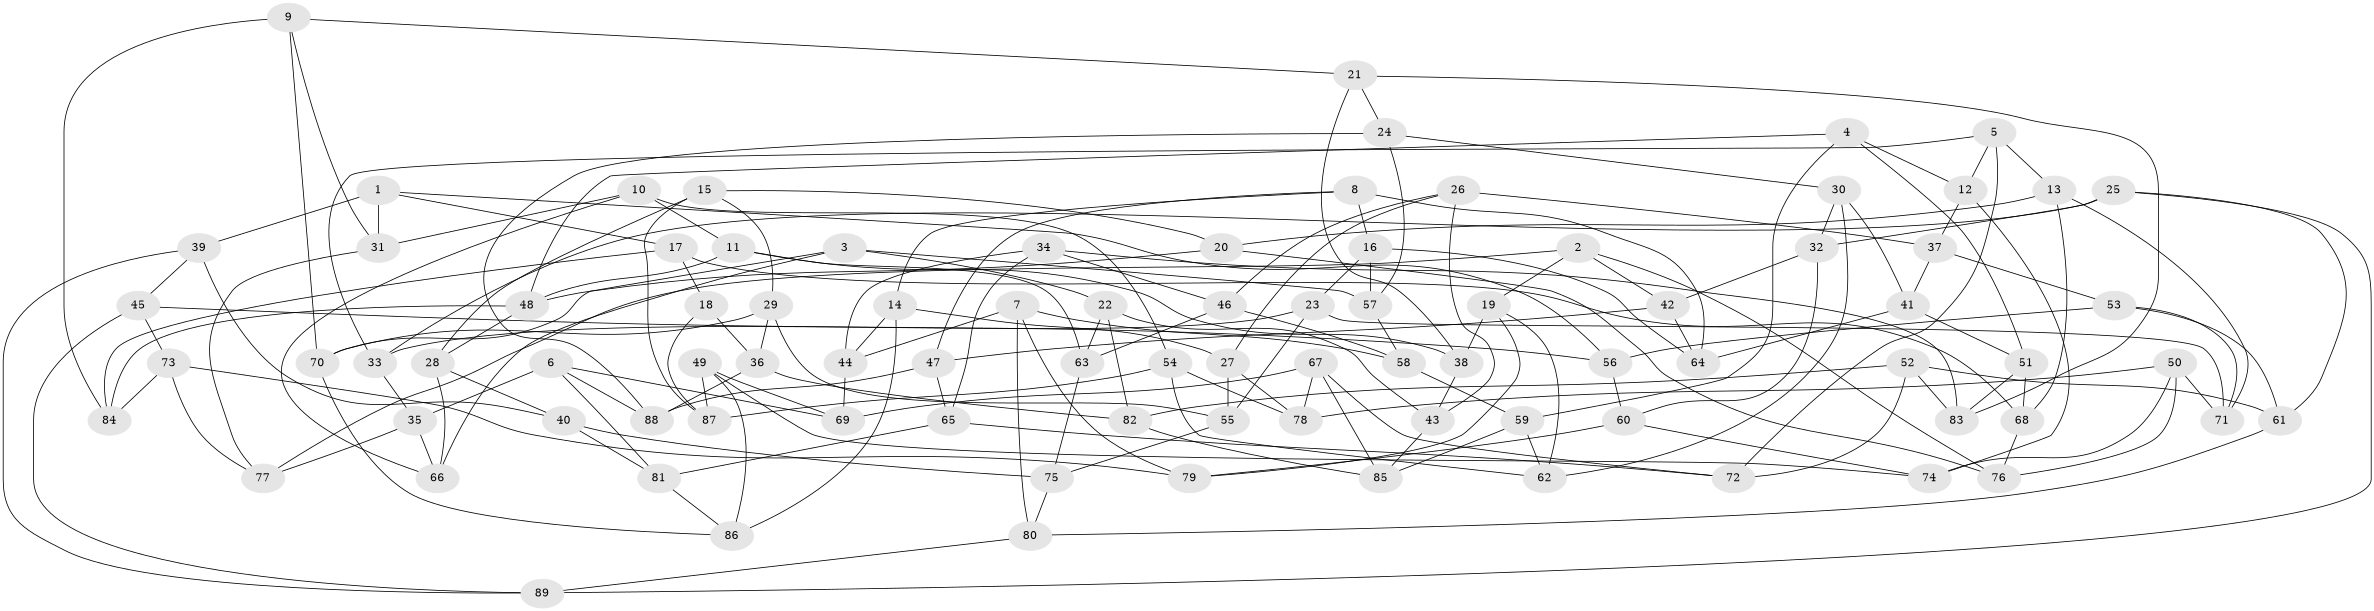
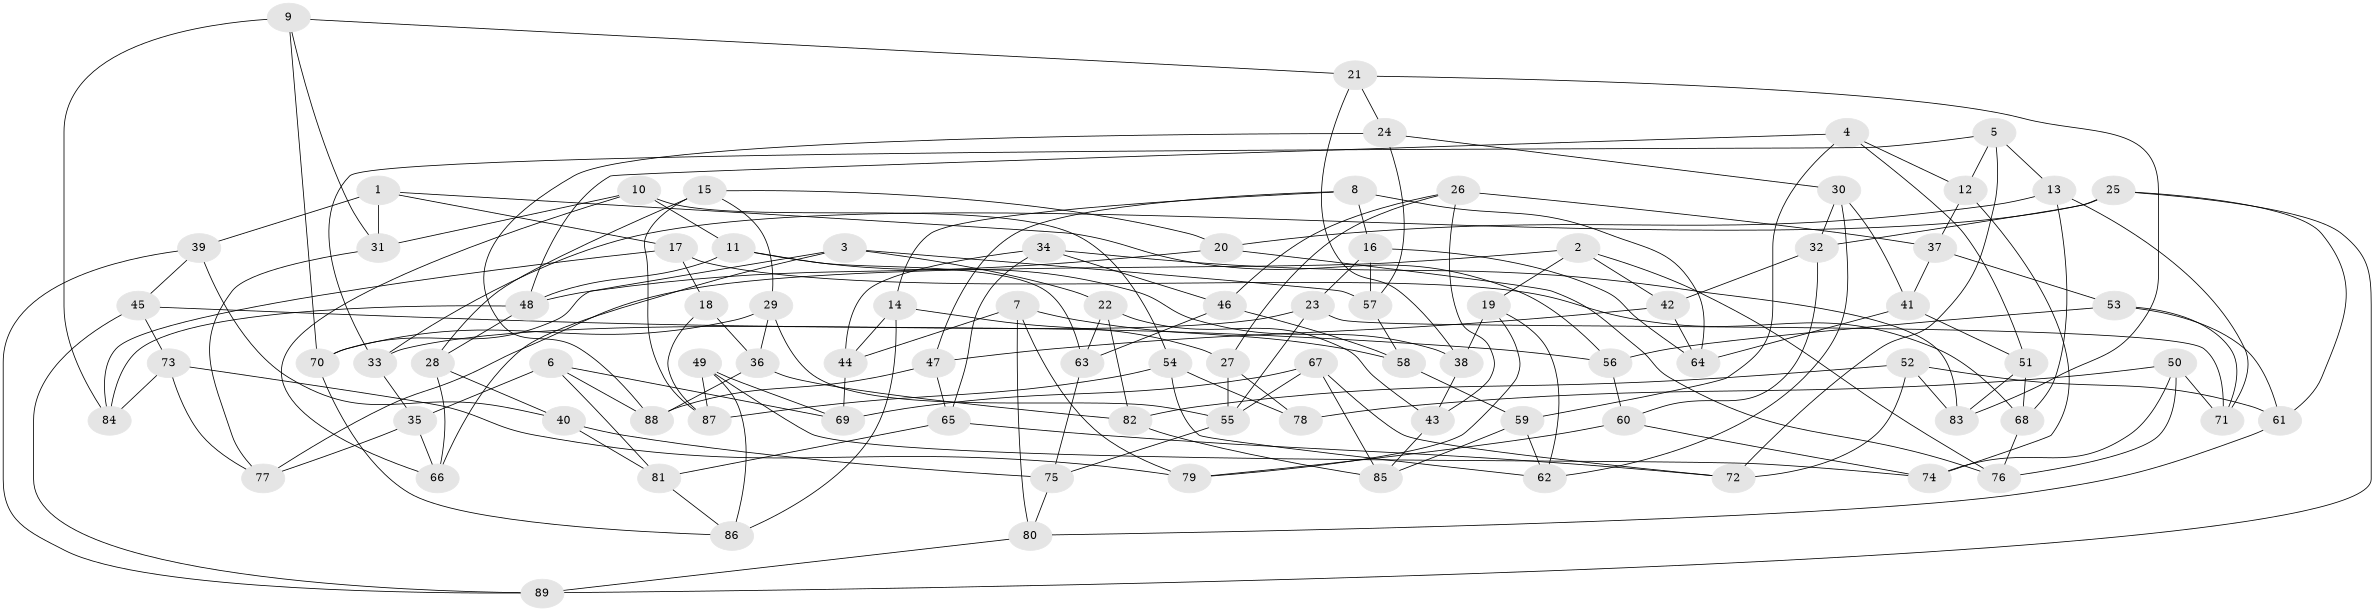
edge "67" -- "78": now "67" -- "55"
